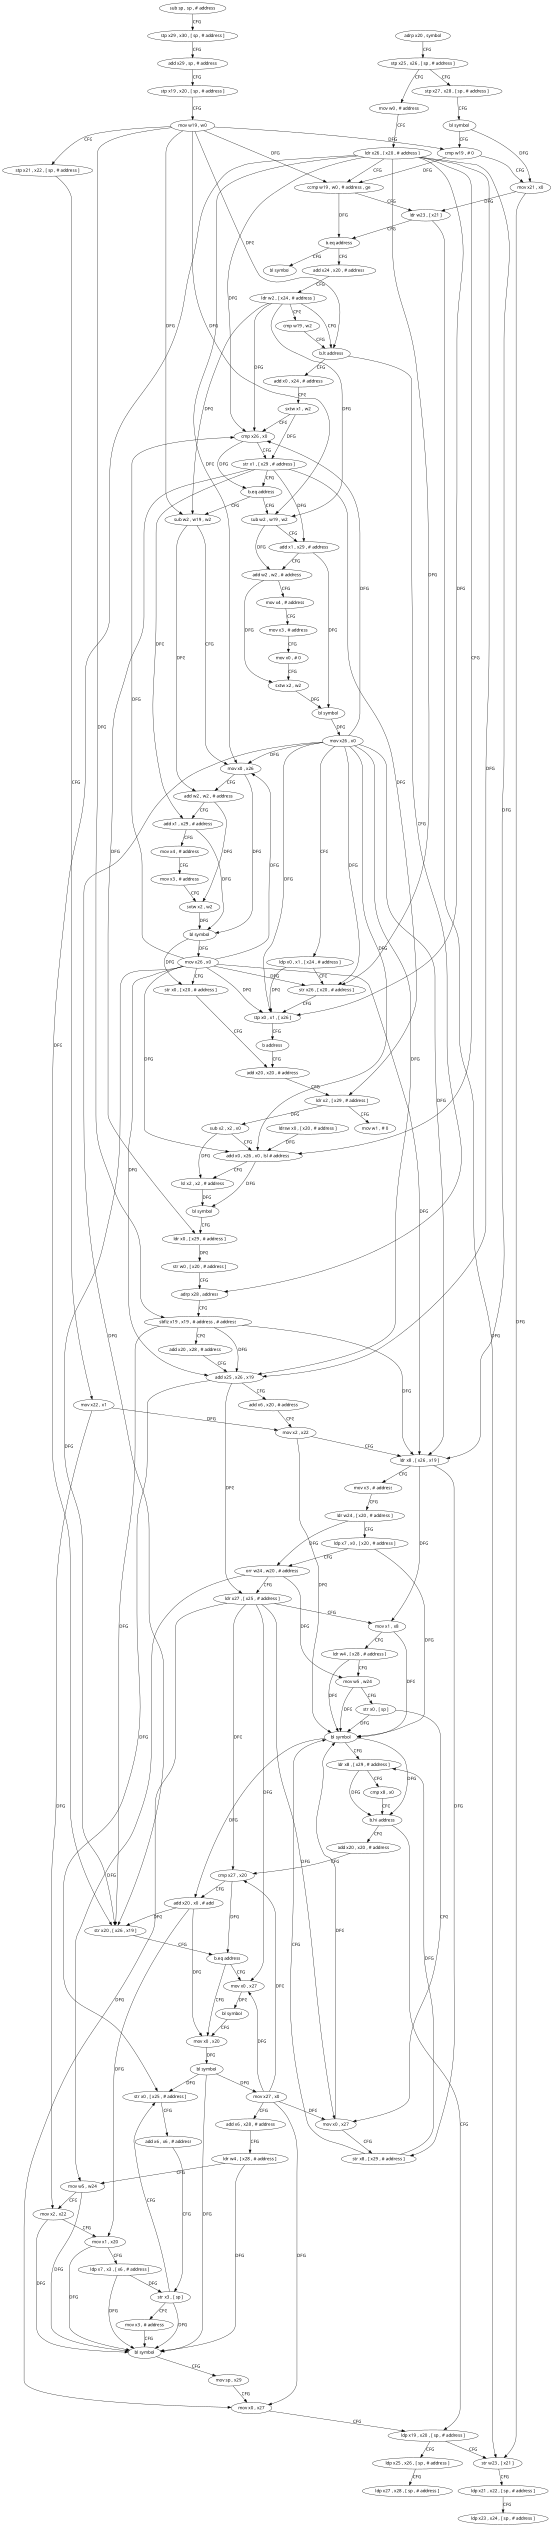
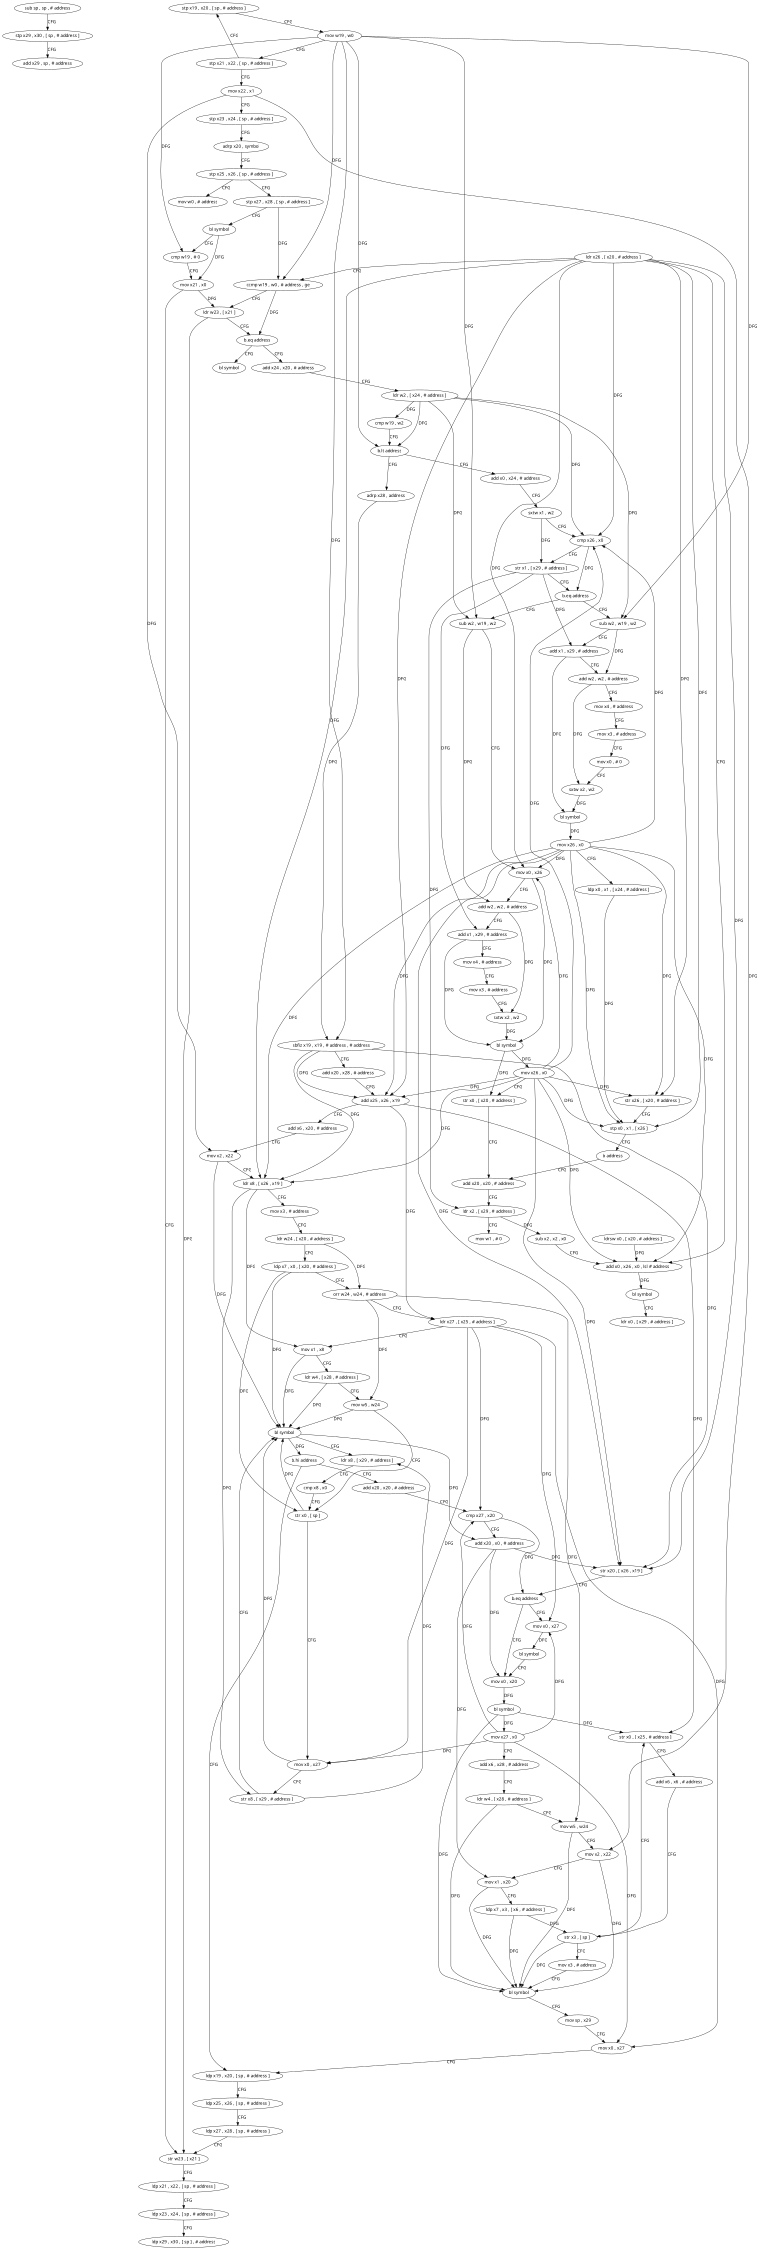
edge "add x29 , sp , # address" -> "stp x19 , x20 , [ sp , # address ]": now "stp x21 , x22 , [ sp , # address ]" -> "stp x19 , x20 , [ sp , # address ]"
node "stp x23 , x24 , [ sp , # address ]": added
edge "mov w0 , # address" -> "ldr x26 , [ x20 , # address ]": removed, label "CFG"
edge "cmp w19 , # 0" -> "ccmp w19 , w0 , # address , ge": now "stp x27 , x28 , [ sp , # address ]" -> "ccmp w19 , w0 , # address , ge"
edge "ldr w2 , [ x24 , # address ]" -> "cmp w19 , w2": label "CFG" -> "DFG"
edge "ldr w2 , [ x24 , # address ]" -> "b.lt address": label "CFG" -> "DFG"
edge "str x1 , [ x29 , # address ]" -> "ldr x0 , [ x29 , # address ]": removed, label "DFG"
edge "ldp x0 , x1 , [ x24 , # address ]" -> "str x26 , [ x20 , # address ]": removed, label "CFG"
node "lsl x2 , x2 , # address": removed
node "str w0 , [ x20 , # address ]": removed
edge "adrp x28 , address" -> "sbfiz x19 , x19 , # address , # address": label "CFG" -> "DFG"
edge "mov x21 , x0" -> "str w23 , [ x21 ]": label "DFG" -> "CFG"
edge "ldp x7 , x0 , [ x20 , # address ]" -> "str x0 , [ sp ]": added, label "DFG"
node "orr w24 , w20 , # address": label "orr w24 , w20 , # address" -> "orr w24 , w24 , # address"
edge "ldr x8 , [ x29 , # address ]" -> "b.hi address": removed, label "DFG"
edge "cmp x8 , x0" -> "b.hi address": now "cmp x8 , x0" -> "str x0 , [ sp ]"
node "add x20 , x0 , # add": label "add x20 , x0 , # add" -> "add x20 , x0 , # address"
node "ldp x29 , x30 , [ sp ] , # address": added
edge "ldp x19 , x20 , [ sp , # address ]" -> "str w23 , [ x21 ]": now "ldp x27 , x28 , [ sp , # address ]" -> "str w23 , [ x21 ]"
